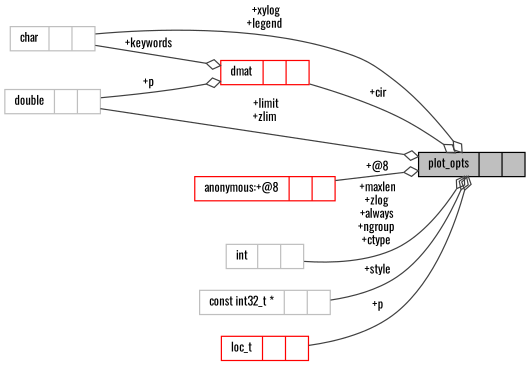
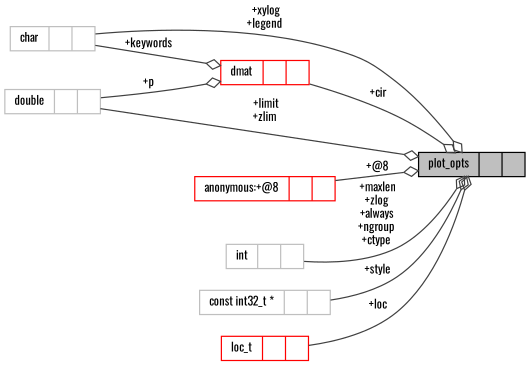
edge "loc_t" -> "plot_opts": label " +p" -> " +loc"
